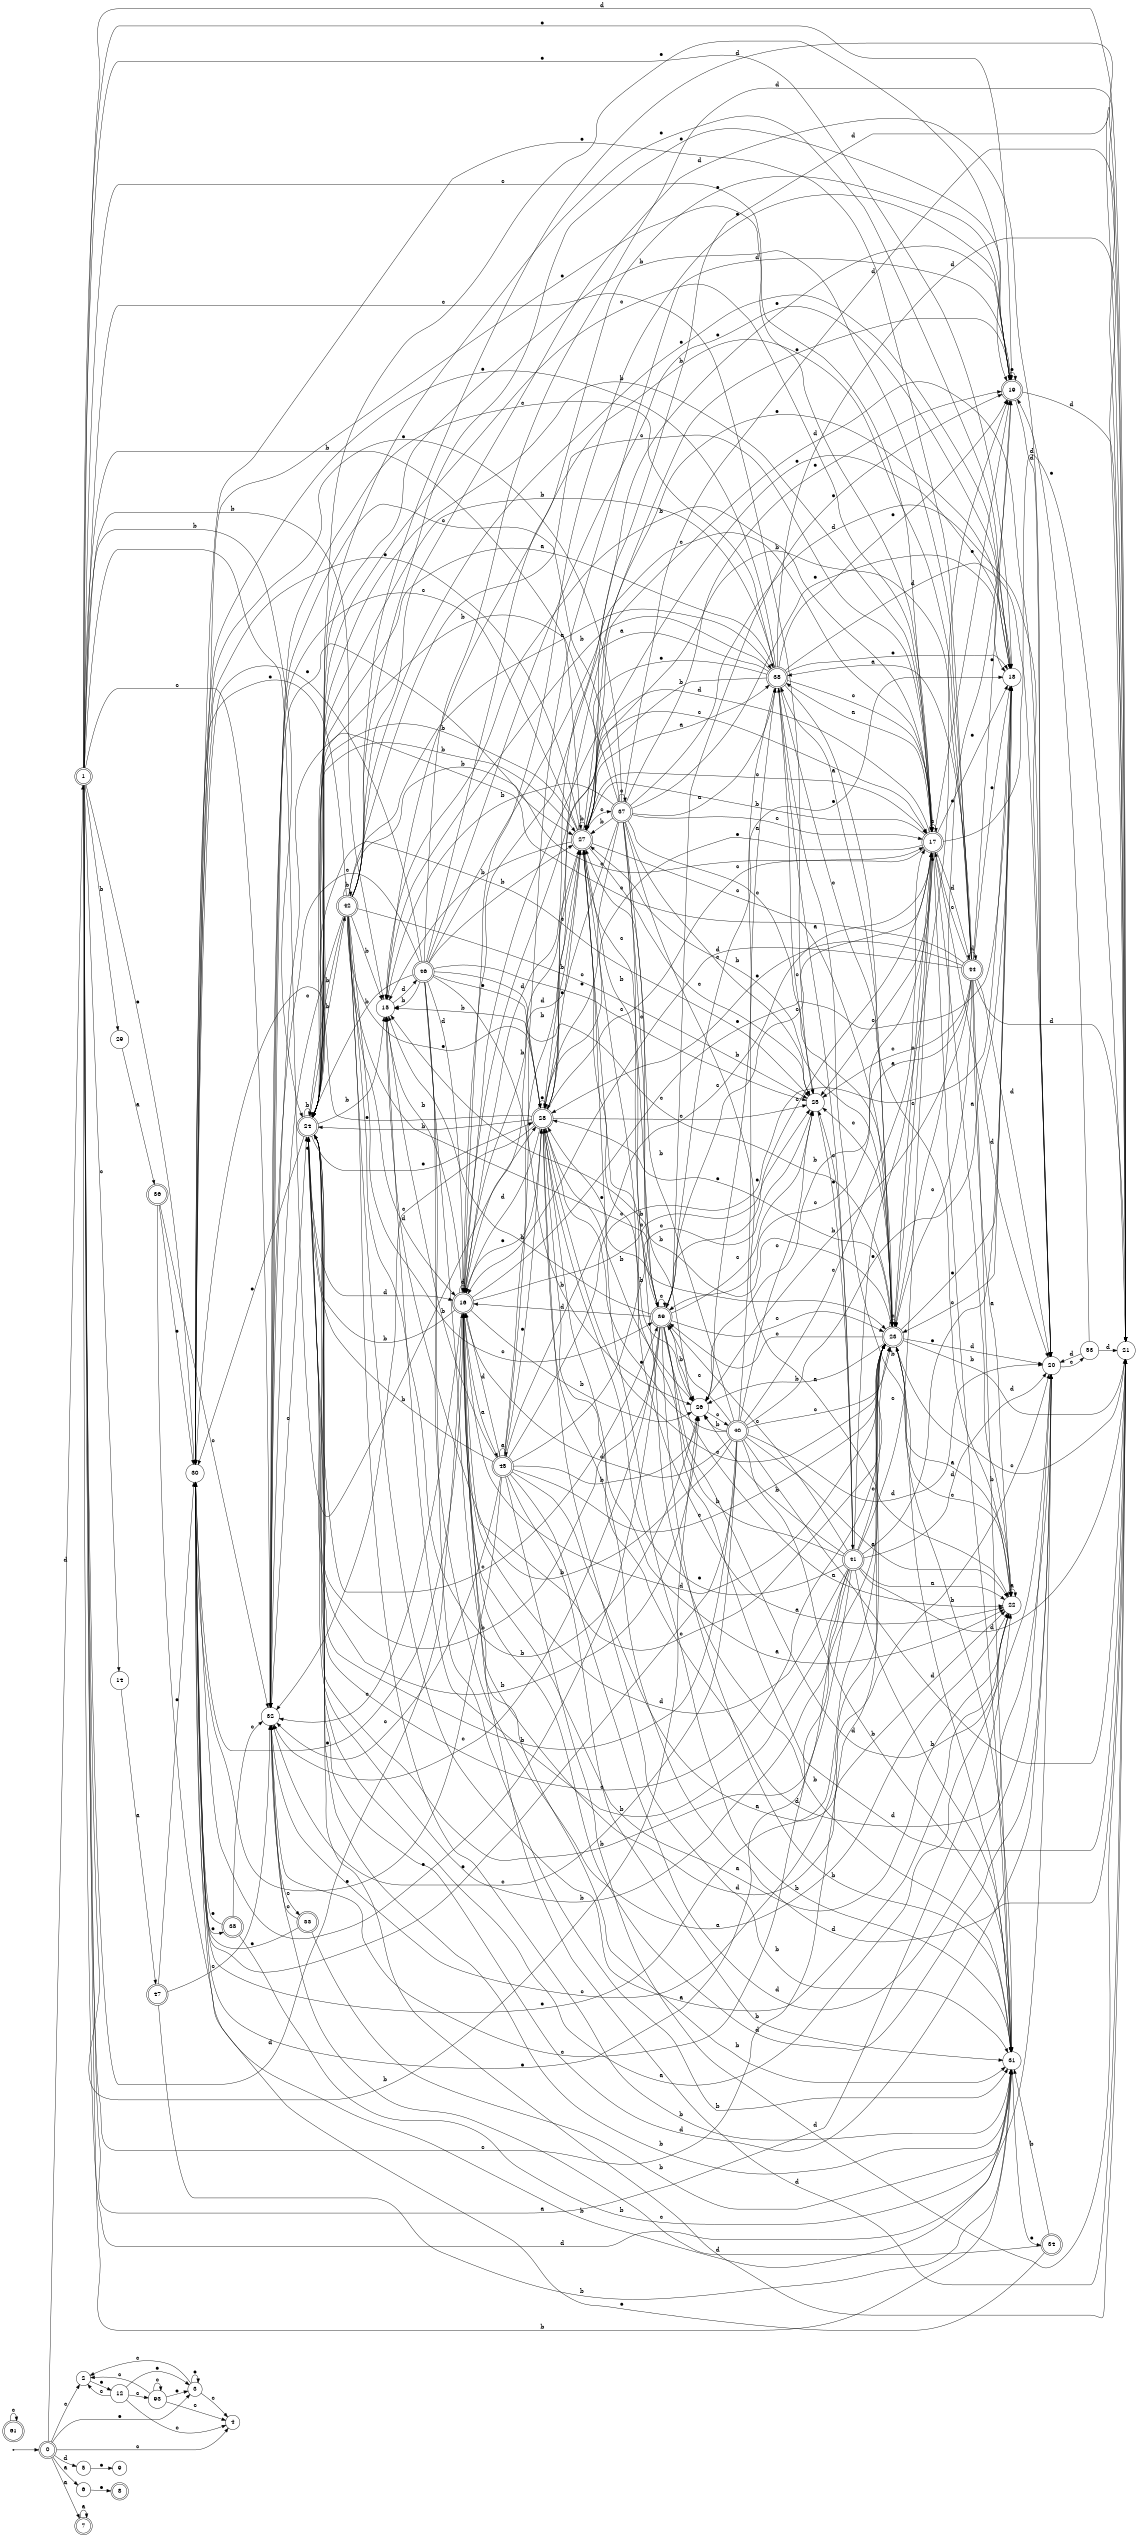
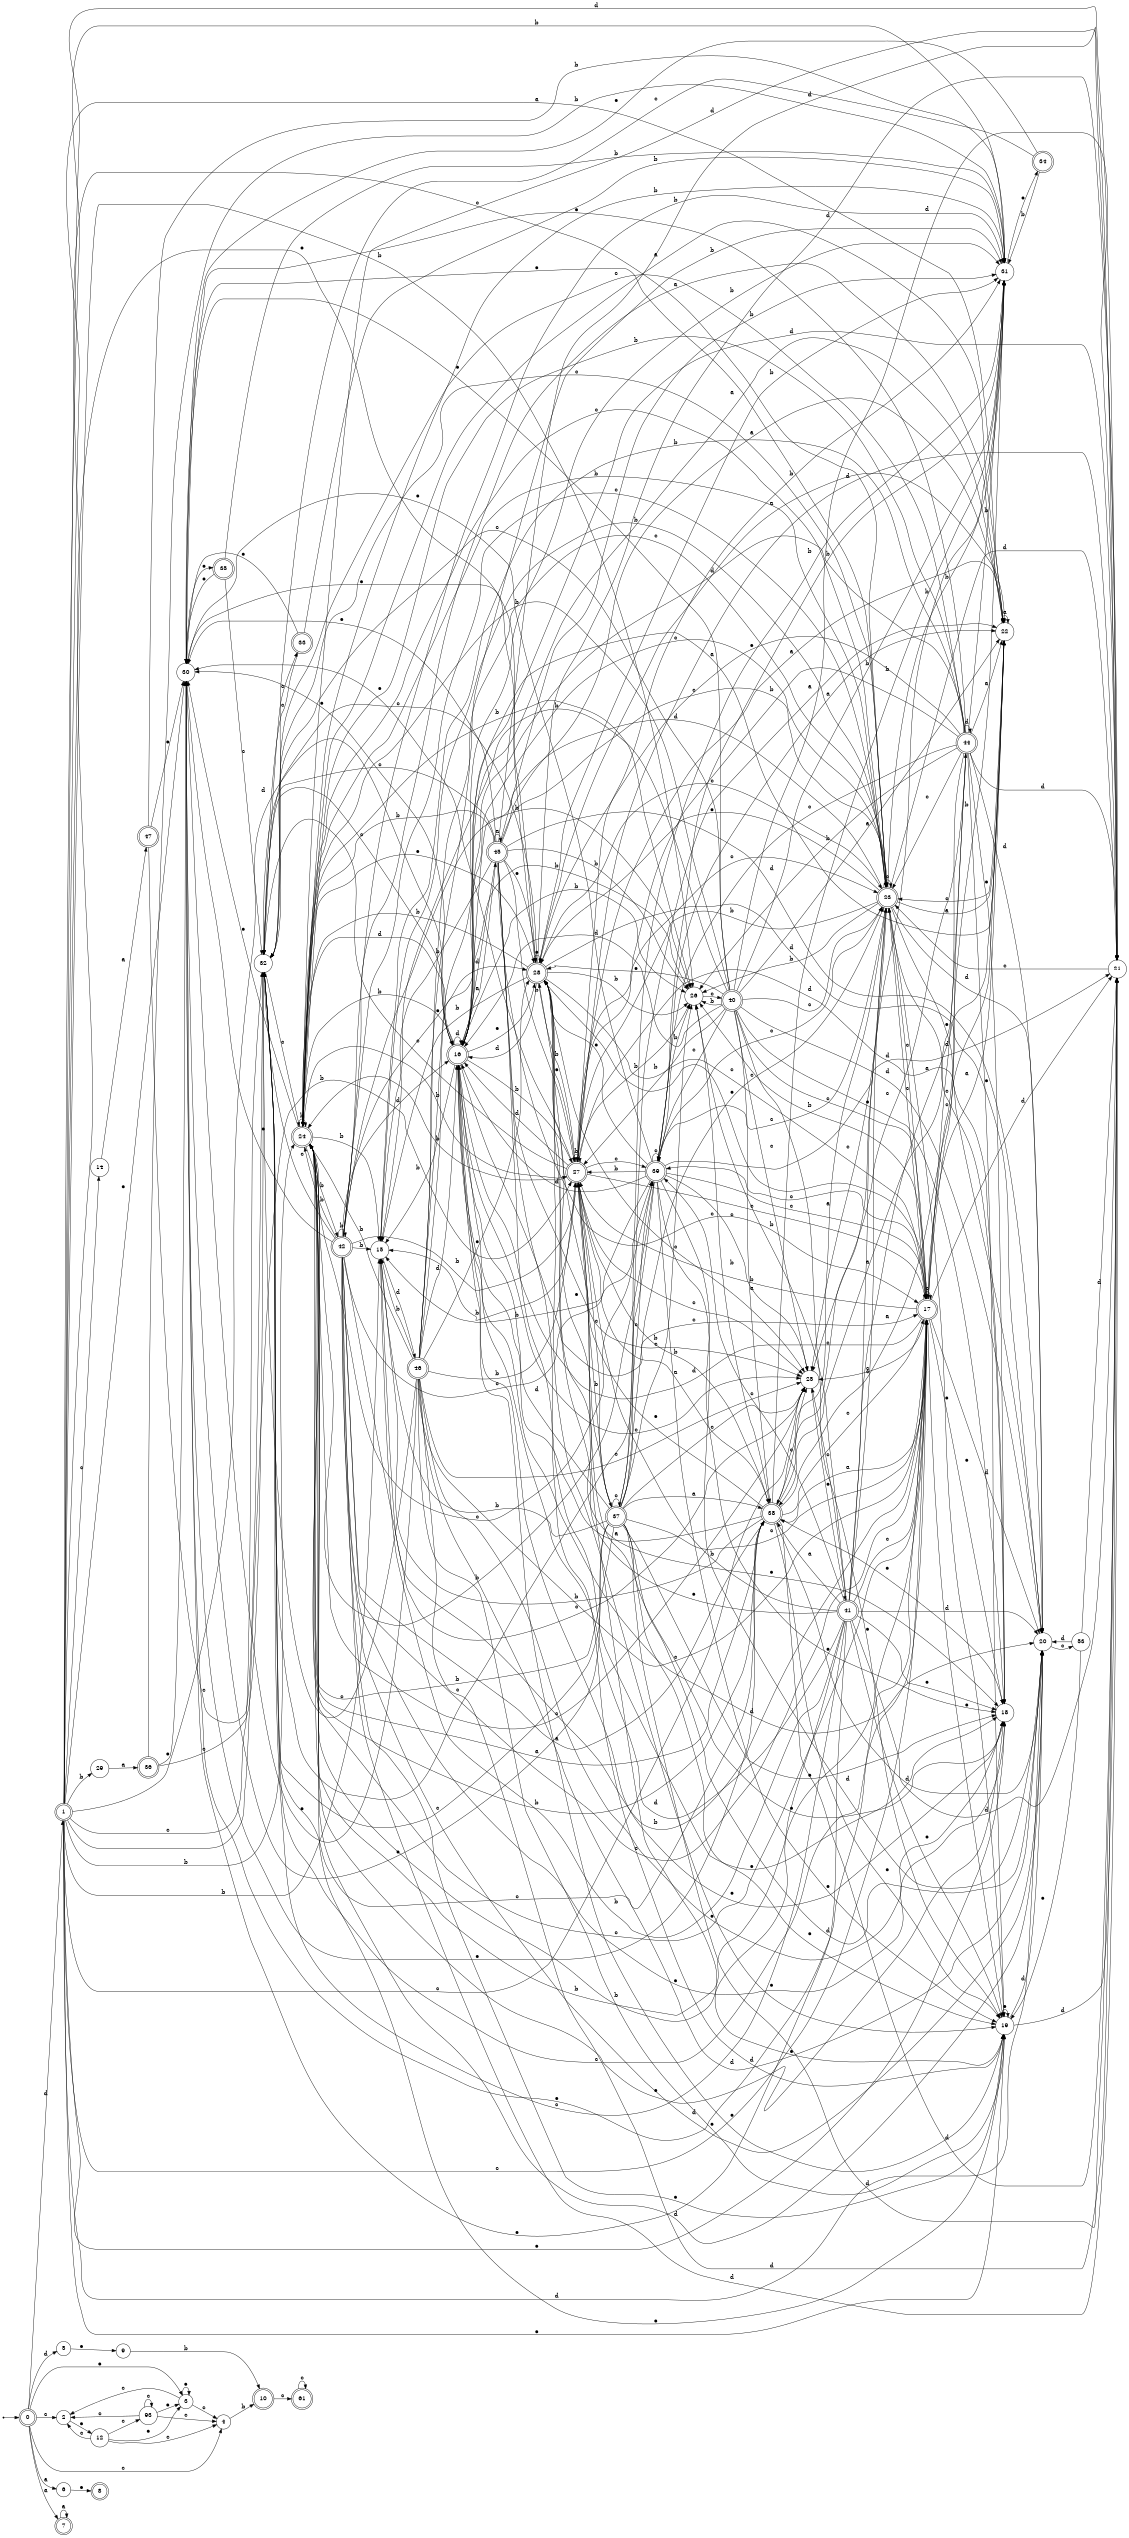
node "19": shape doublecircle -> circle
edge "40" -> "19": added, label "e"
node "10": added
